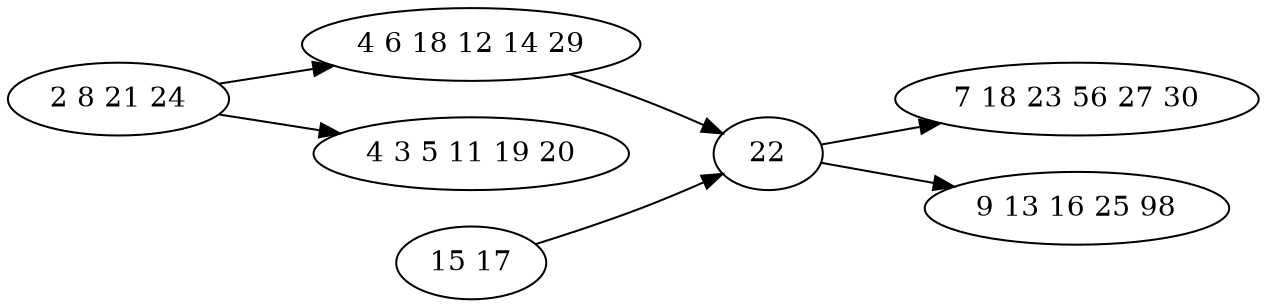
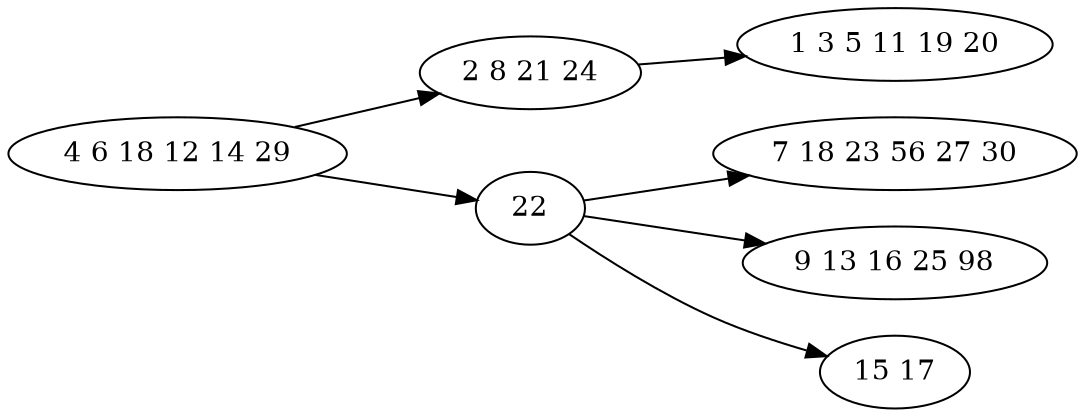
edge "2 8 21 24" -> "4 6 18 12 14 29": reversed
node "4 3 5 11 19 20": label "4 3 5 11 19 20" -> "1 3 5 11 19 20"
edge "15 17" -> "22": reversed
